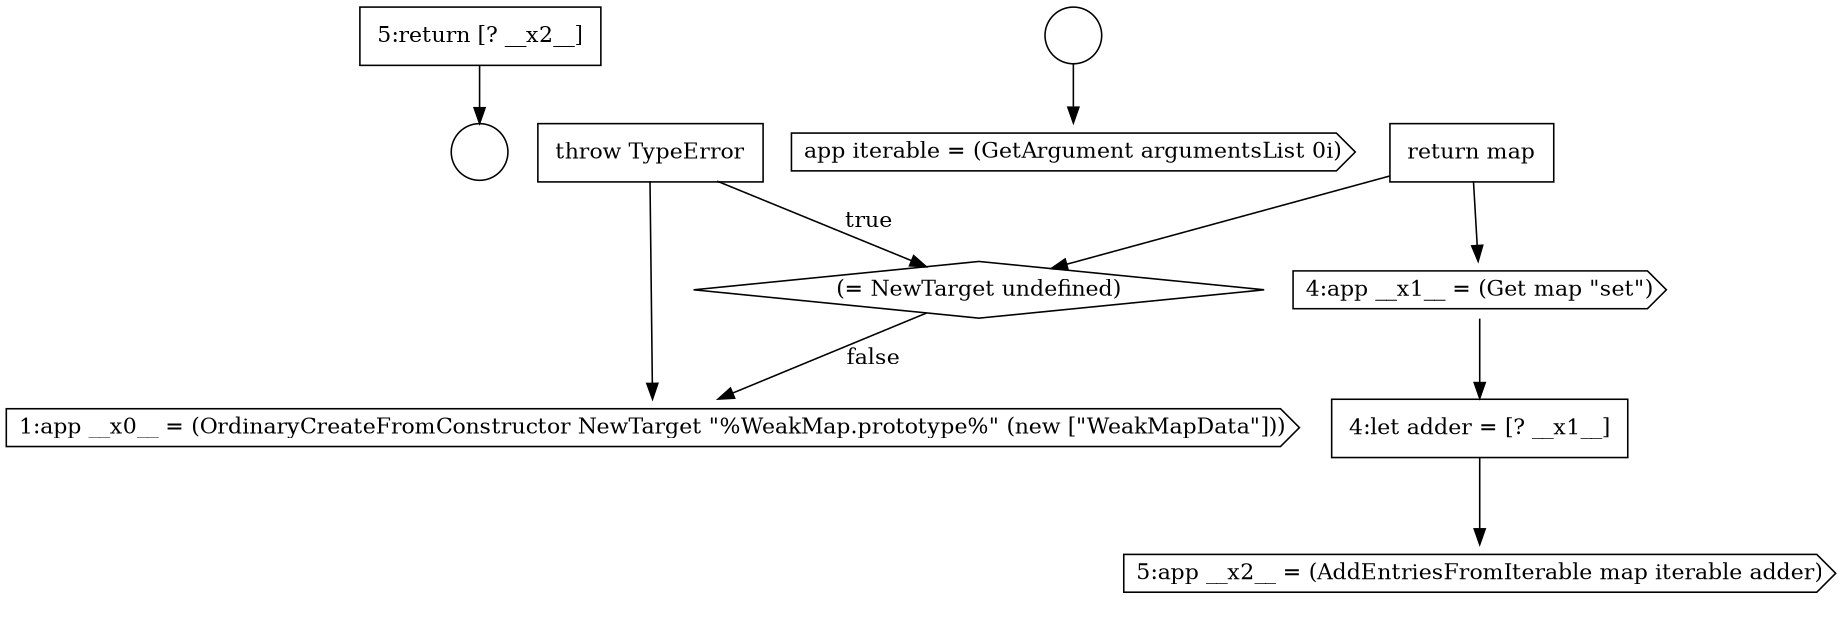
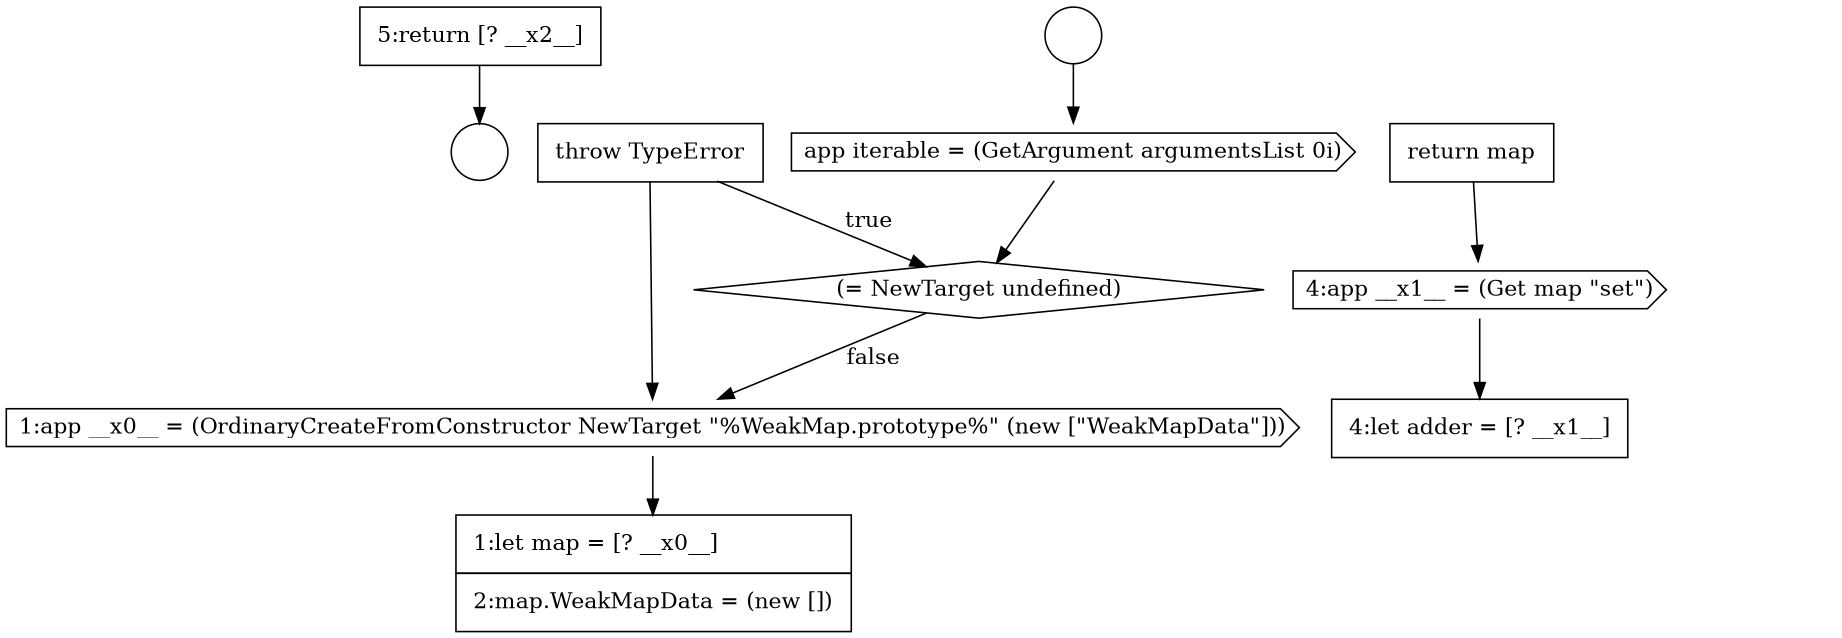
edge "return map" -> "(= NewTarget undefined)": now "app iterable = (GetArgument argumentsList 0i)" -> "(= NewTarget undefined)"
node "1:let map = [? __x0__]": added
node "5:app __x2__ = (AddEntriesFromIterable map iterable adder)": removed
